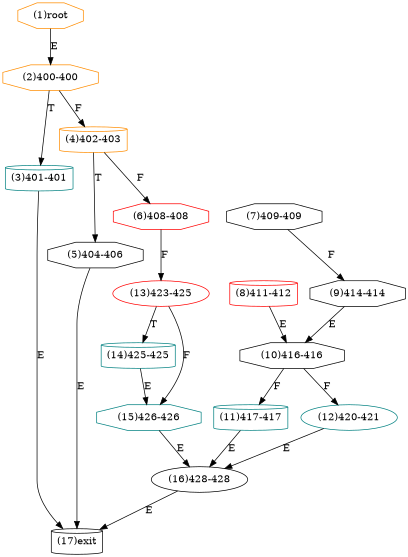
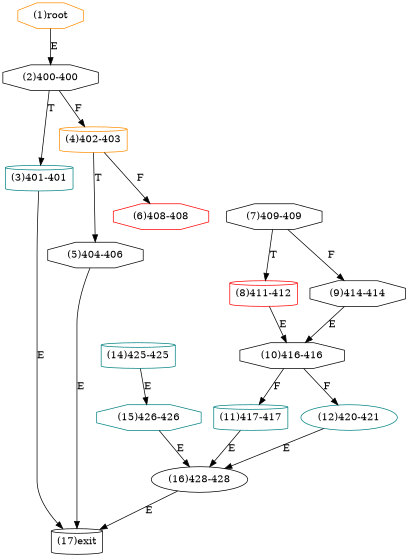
node "(2)400-400": color darkorange -> black
edge "(7)409-409" -> "(8)411-412": added, label "T"
node "(13)423-425": removed
